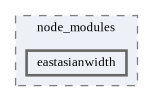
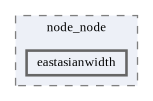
cluster "node_modules": label "node_modules" -> "node_node"
